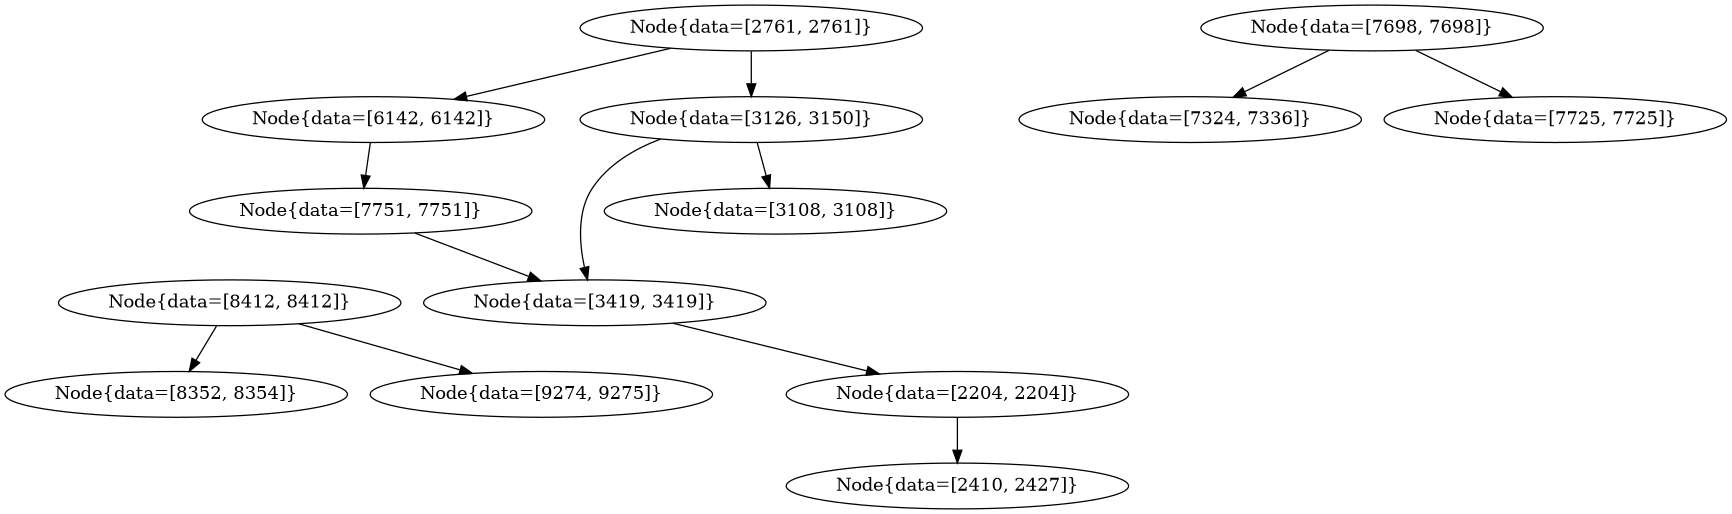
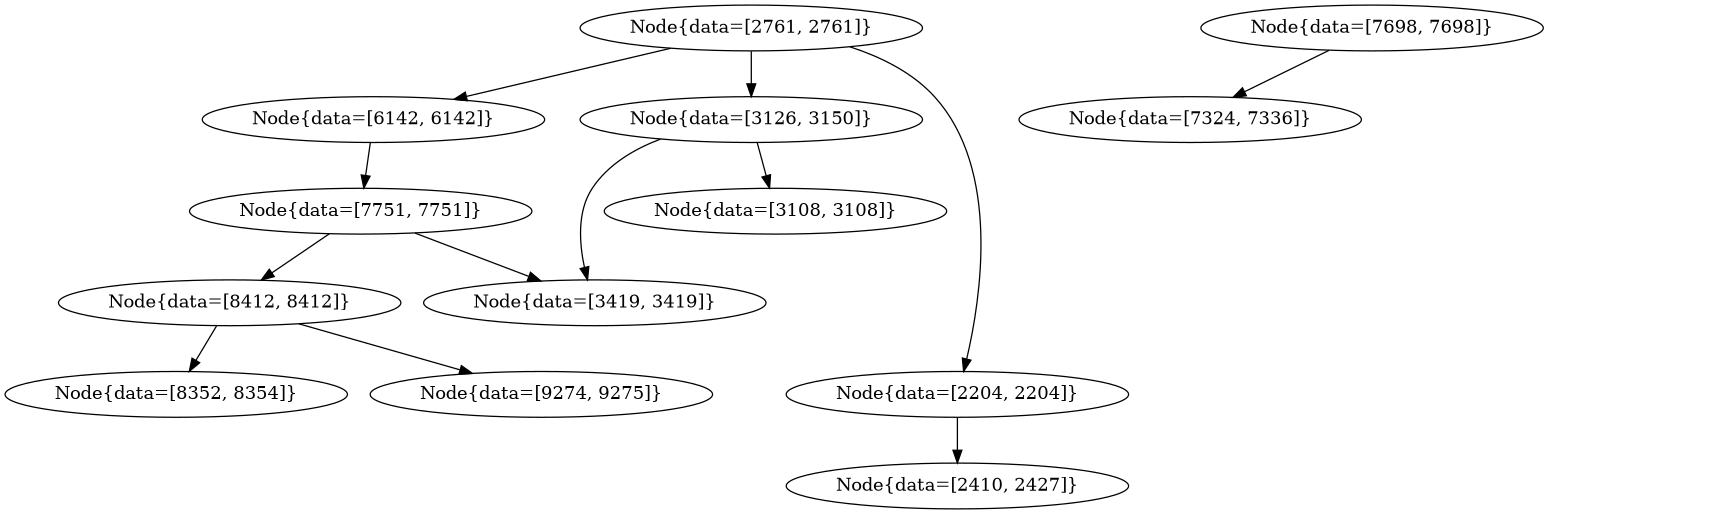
node "Node{data=[7725, 7725]}": removed
edge "Node{data=[7751, 7751]}" -> "Node{data=[8412, 8412]}": added
edge "Node{data=[3419, 3419]}" -> "Node{data=[2204, 2204]}": now "Node{data=[2761, 2761]}" -> "Node{data=[2204, 2204]}"
